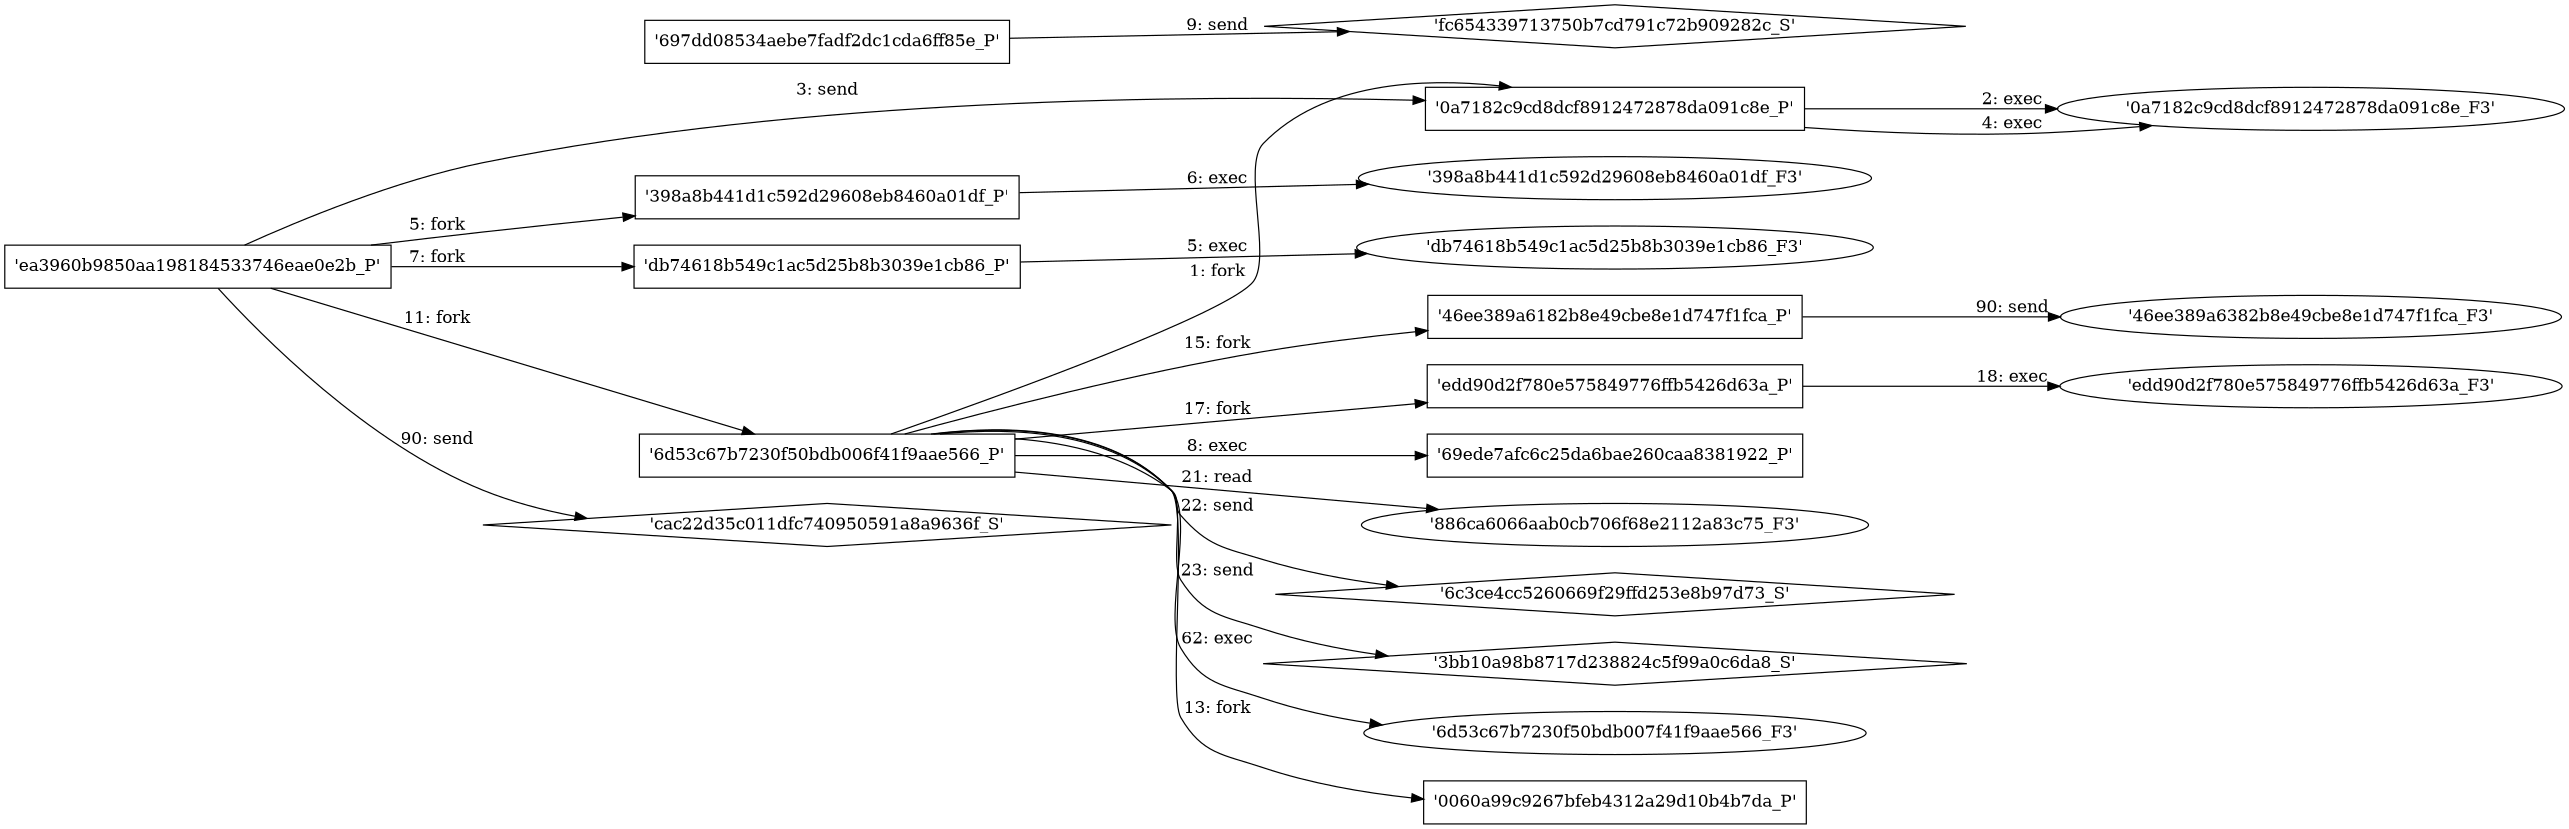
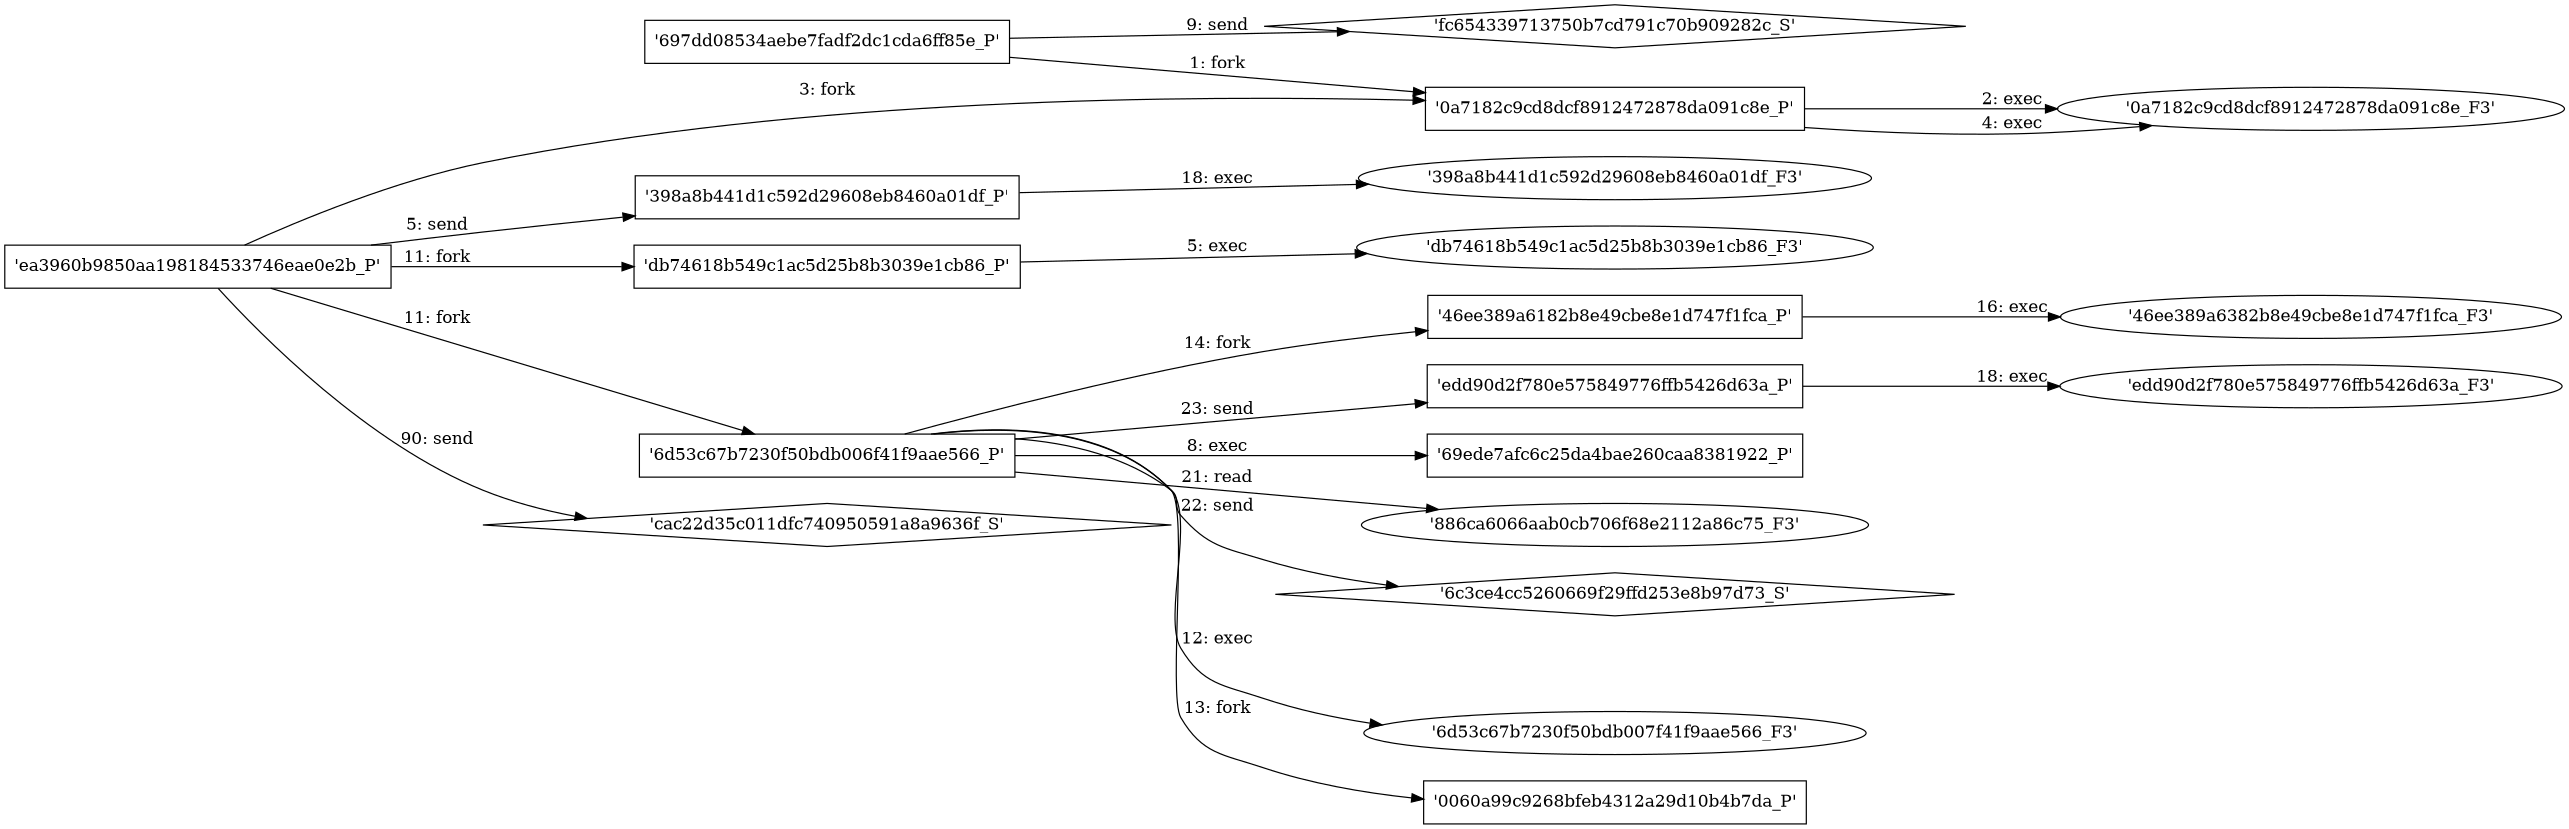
node "'fc654339713750b7cd791c72b909282c_S'": label "'fc654339713750b7cd791c72b909282c_S'" -> "'fc654339713750b7cd791c70b909282c_S'"
edge "'ea3960b9850aa198184533746eae0e2b_P'" -> "'0a7182c9cd8dcf8912472878da091c8e_P'": label "3: send" -> "3: fork"
edge "'398a8b441d1c592d29608eb8460a01df_P'" -> "'398a8b441d1c592d29608eb8460a01df_F3'": label "6: exec" -> "18: exec"
edge "'ea3960b9850aa198184533746eae0e2b_P'" -> "'398a8b441d1c592d29608eb8460a01df_P'": label "5: fork" -> "5: send"
edge "'ea3960b9850aa198184533746eae0e2b_P'" -> "'db74618b549c1ac5d25b8b3039e1cb86_P'": label "7: fork" -> "11: fork"
edge "'6d53c67b7230f50bdb006f41f9aae566_P'" -> "'0a7182c9cd8dcf8912472878da091c8e_P'": now "'697dd08534aebe7fadf2dc1cda6ff85e_P'" -> "'0a7182c9cd8dcf8912472878da091c8e_P'"
edge "'46ee389a6182b8e49cbe8e1d747f1fca_P'" -> "'46ee389a6382b8e49cbe8e1d747f1fca_F3'": label "90: send" -> "16: exec"
edge "'6d53c67b7230f50bdb006f41f9aae566_P'" -> "'46ee389a6182b8e49cbe8e1d747f1fca_P'": label "15: fork" -> "14: fork"
edge "'6d53c67b7230f50bdb006f41f9aae566_P'" -> "'edd90d2f780e575849776ffb5426d63a_P'": label "17: fork" -> "23: send"
node "'69ede7afc6c25da6bae260caa8381922_P'": label "'69ede7afc6c25da6bae260caa8381922_P'" -> "'69ede7afc6c25da4bae260caa8381922_P'"
node "'886ca6066aab0cb706f68e2112a83c75_F3'": label "'886ca6066aab0cb706f68e2112a83c75_F3'" -> "'886ca6066aab0cb706f68e2112a86c75_F3'"
edge "'6d53c67b7230f50bdb006f41f9aae566_P'" -> "'6d53c67b7230f50bdb007f41f9aae566_F3'": label "62: exec" -> "12: exec"
node "'3bb10a98b8717d238824c5f99a0c6da8_S'": removed
node "'0060a99c9267bfeb4312a29d10b4b7da_P'": label "'0060a99c9267bfeb4312a29d10b4b7da_P'" -> "'0060a99c9268bfeb4312a29d10b4b7da_P'"
